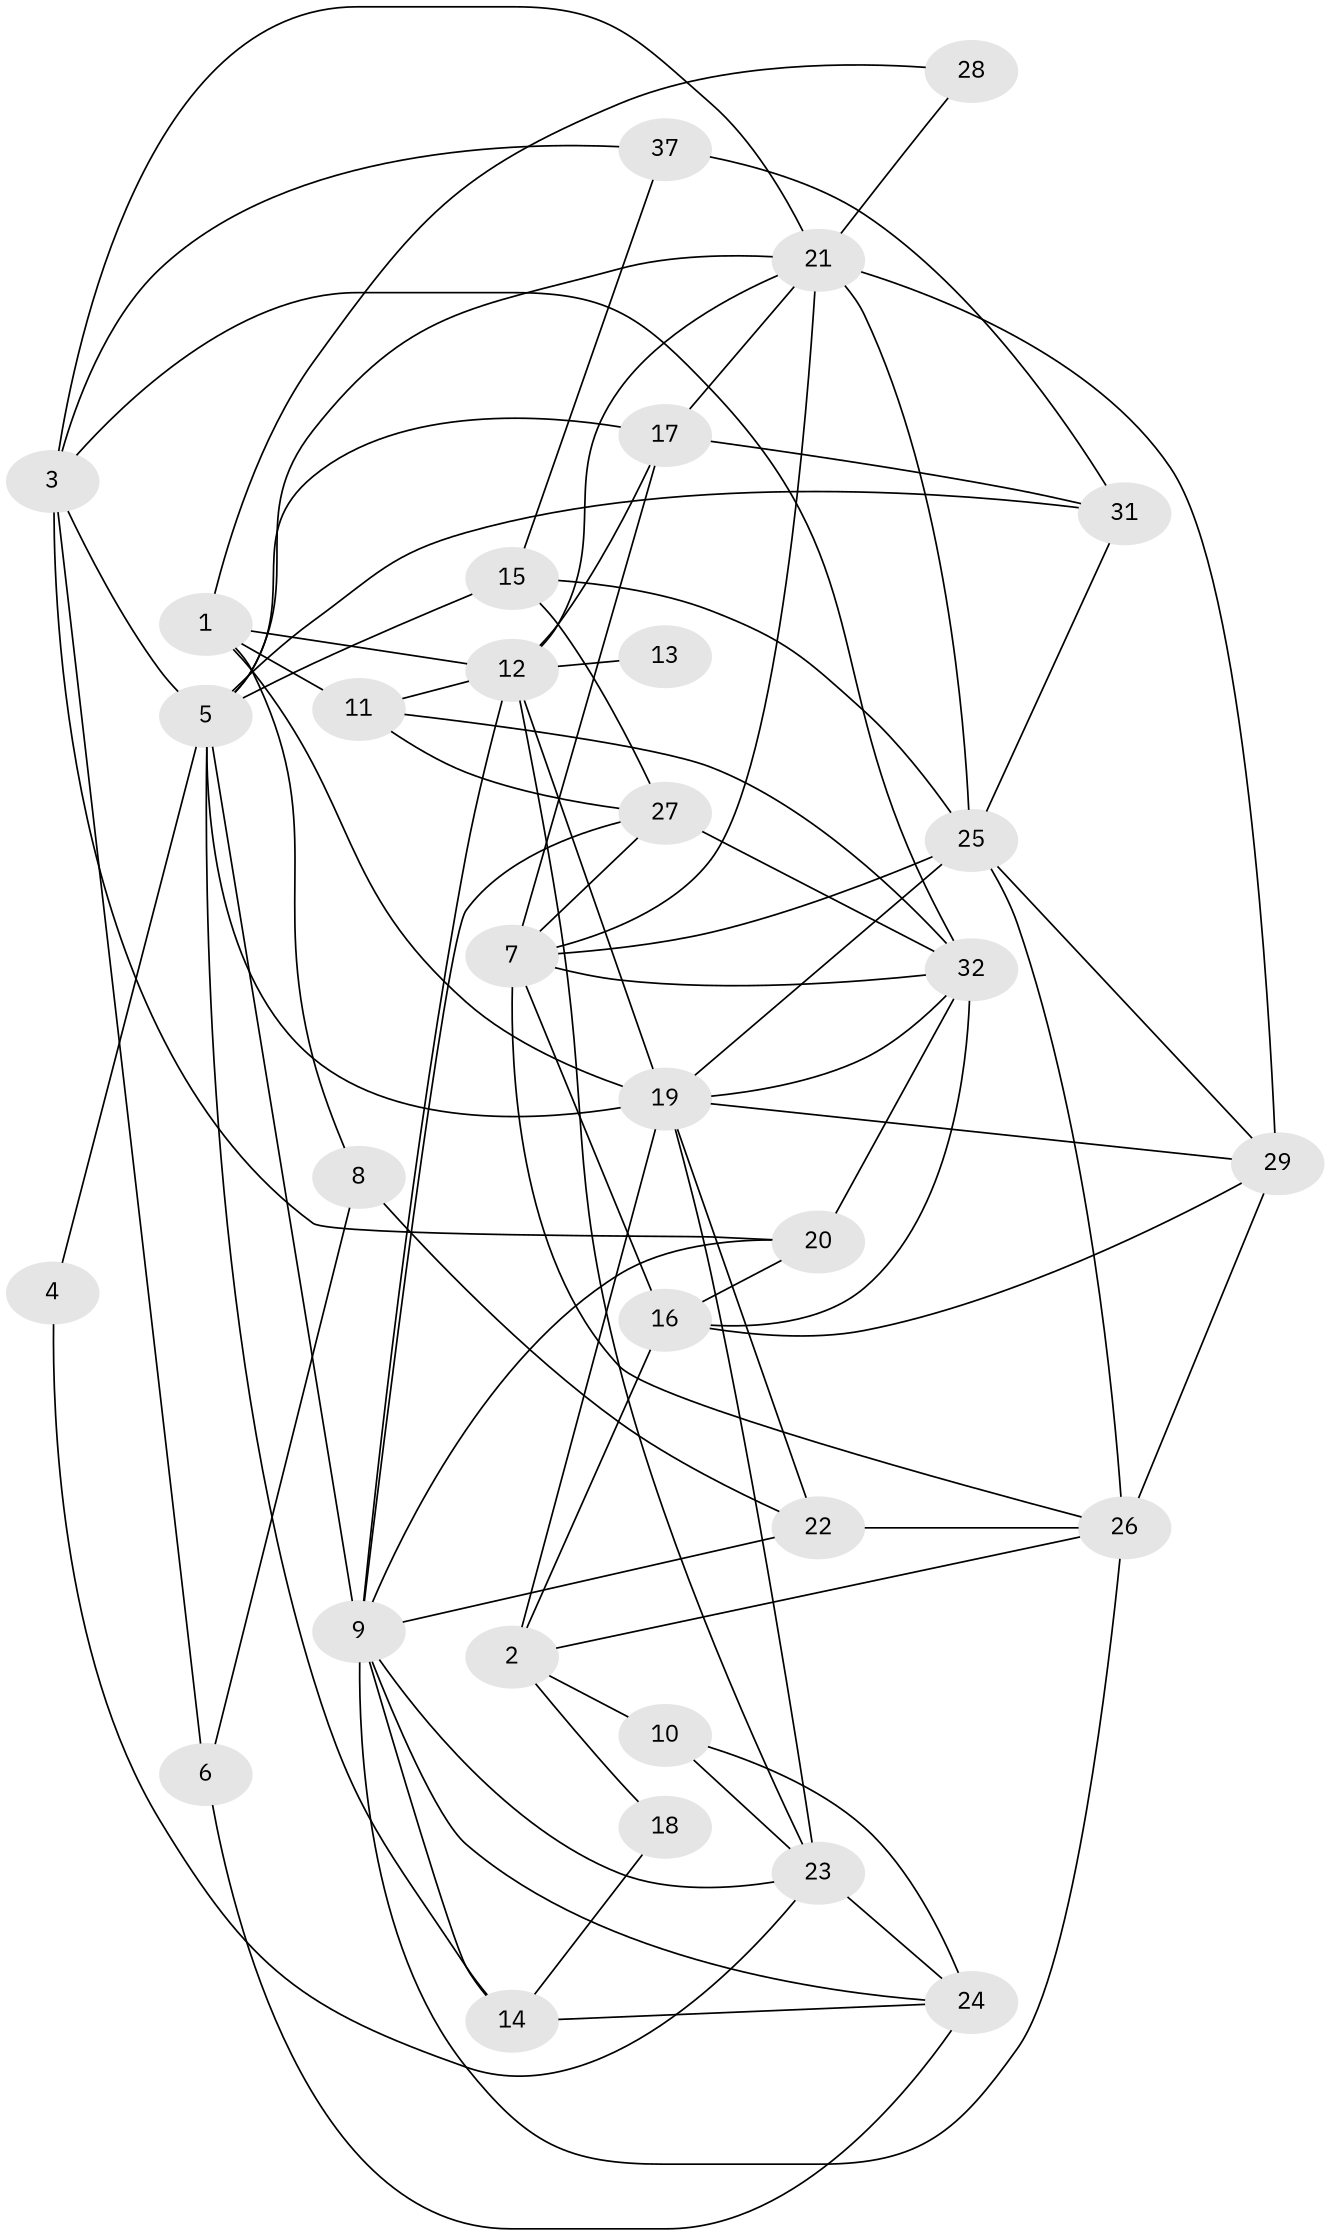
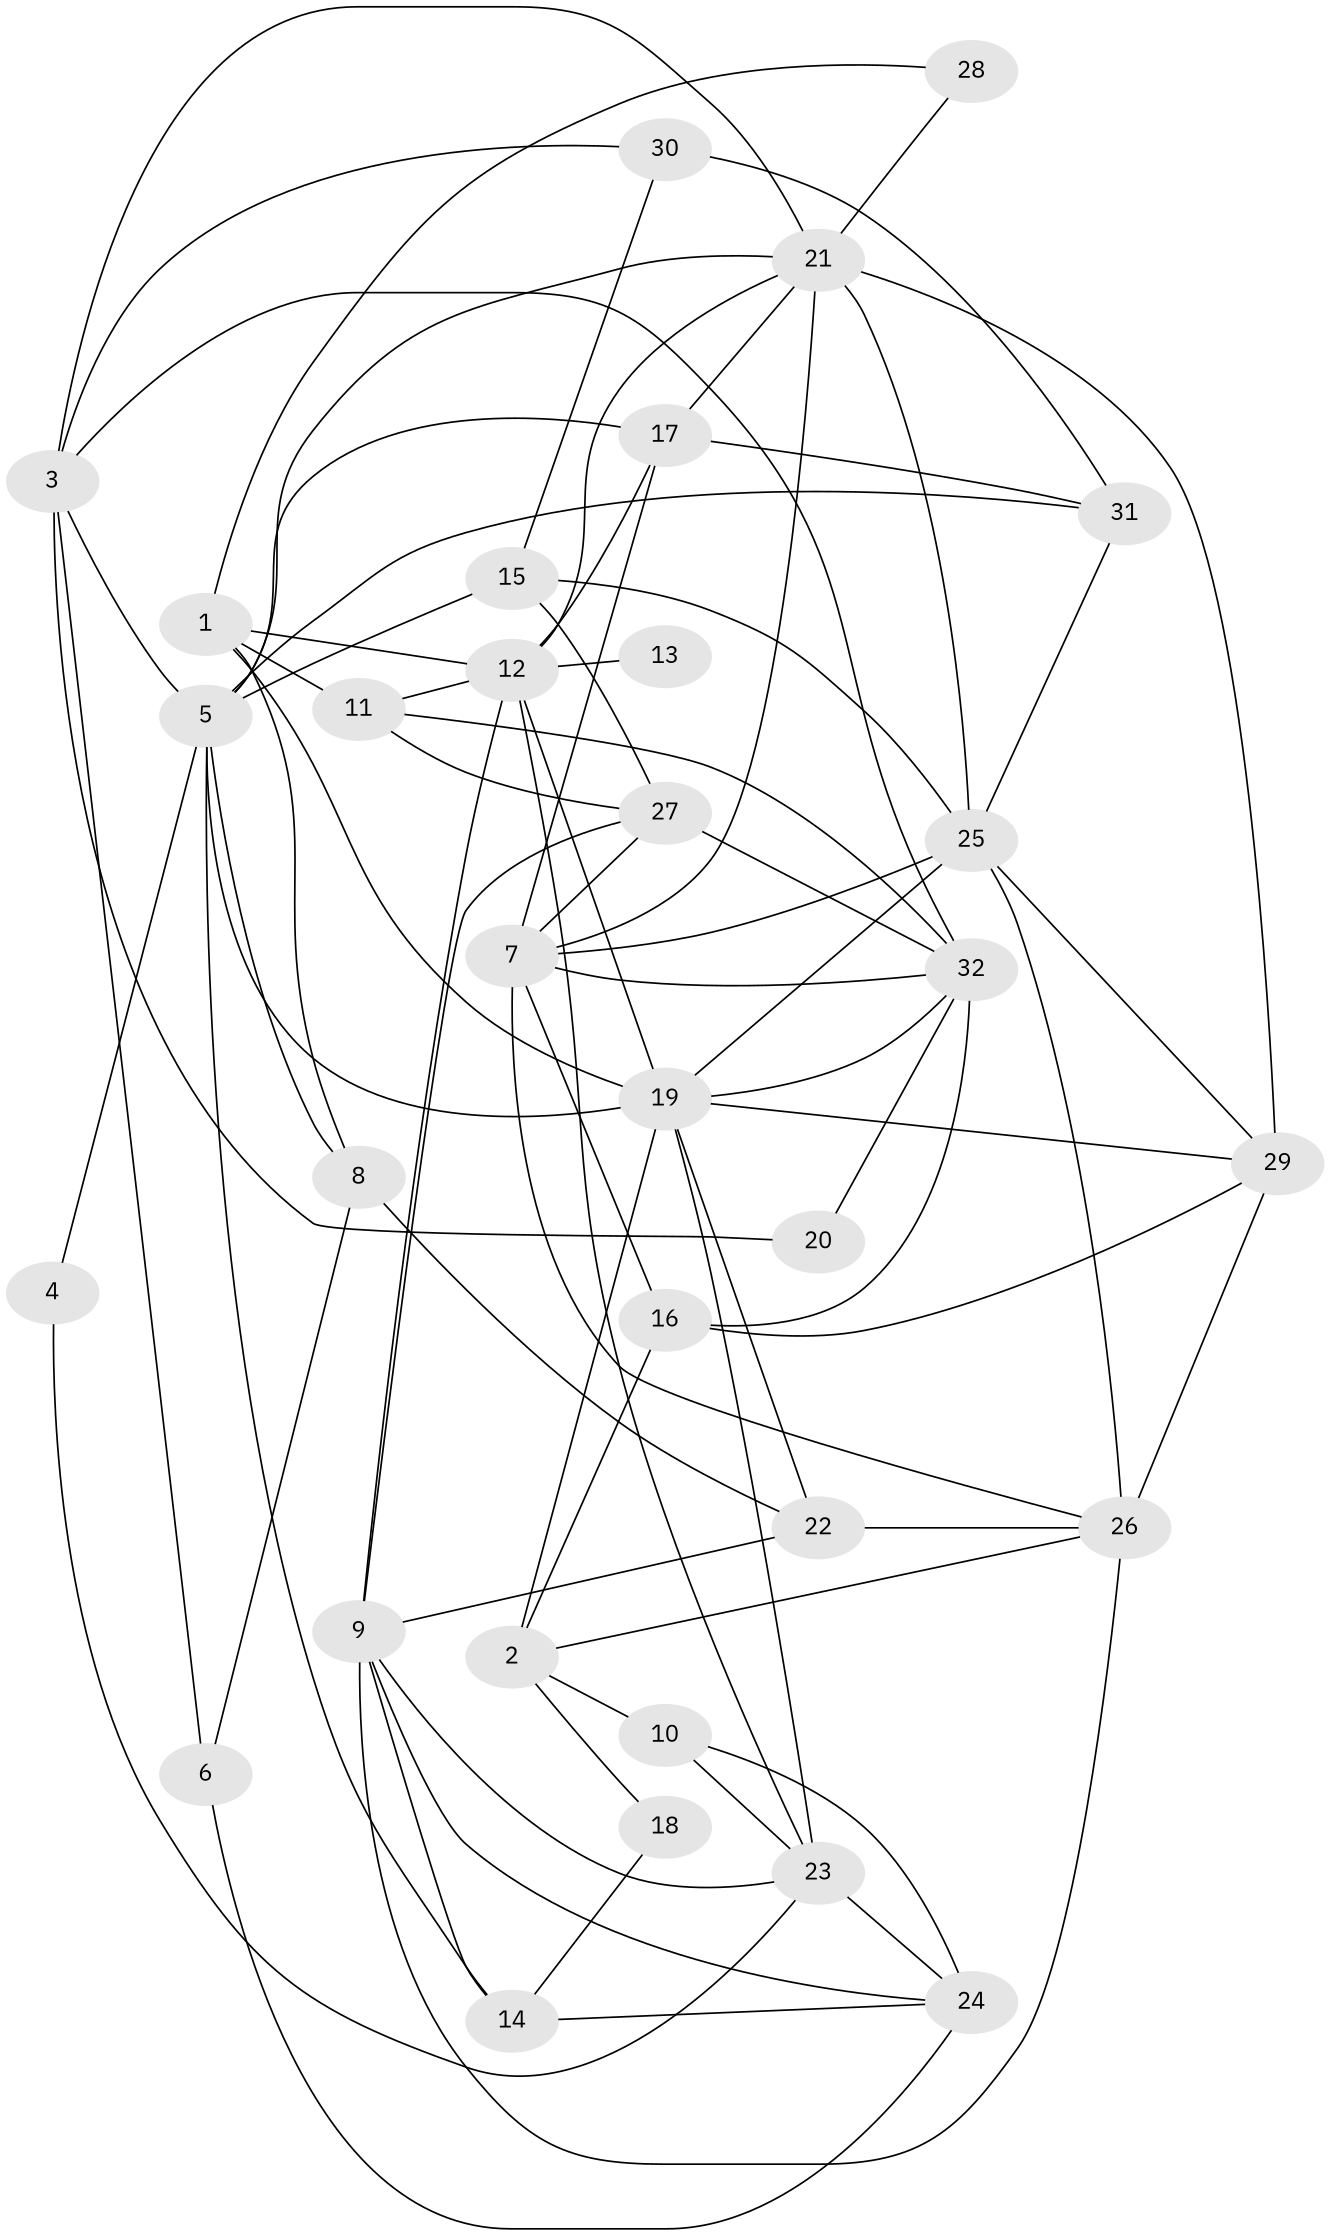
node "37": label "37" -> "30"
edge "5" -- "9": now "5" -- "8"
edge "20" -- "16": removed
edge "20" -- "9": removed
